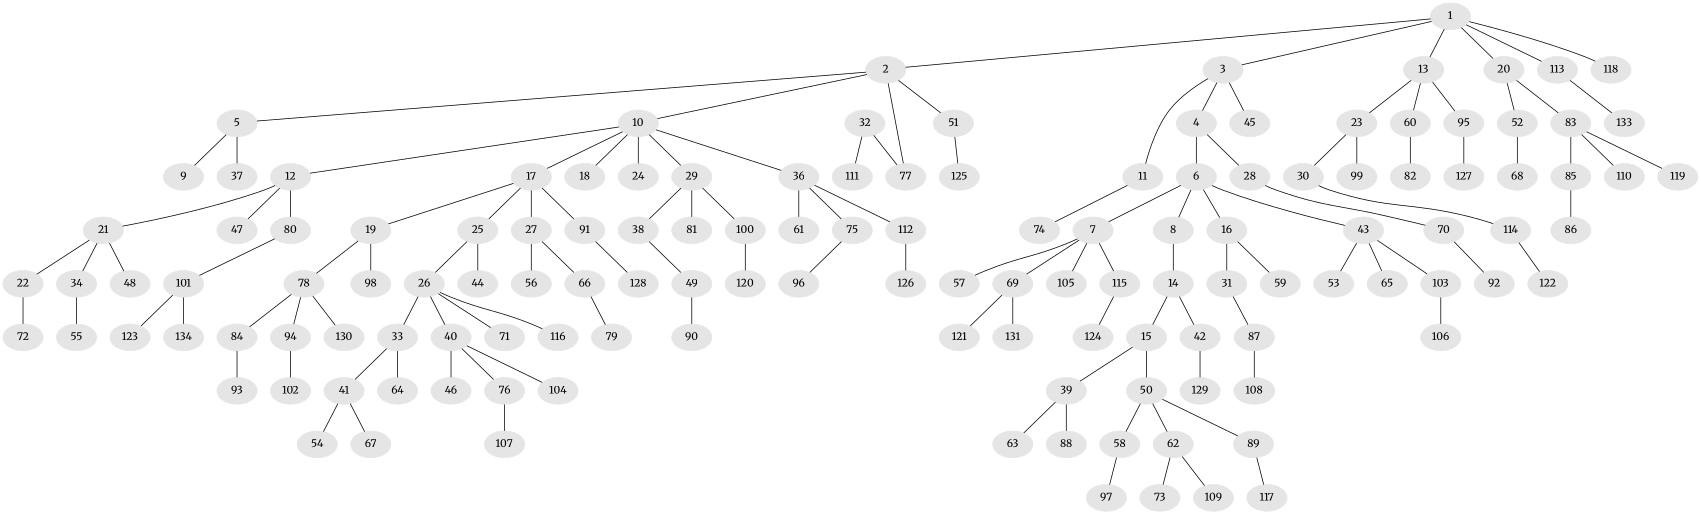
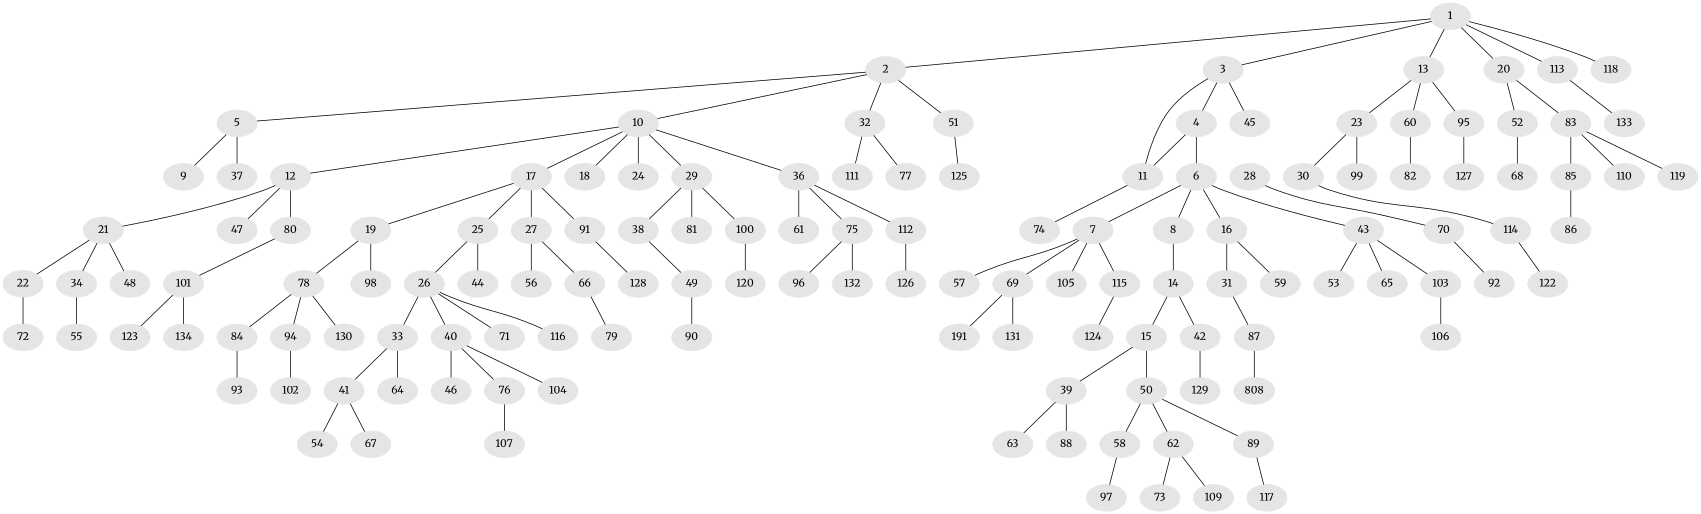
edge "2" -- "77": now "2" -- "32"
edge "4" -- "28": now "4" -- "11"
node "132": added
node "121": label "121" -> "191"
node "108": label "108" -> "808"
